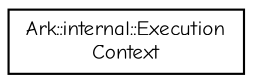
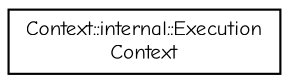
node "Ark::internal::Execution Context": label "Ark::internal::Execution Context" -> "Context::internal::Execution Context"
